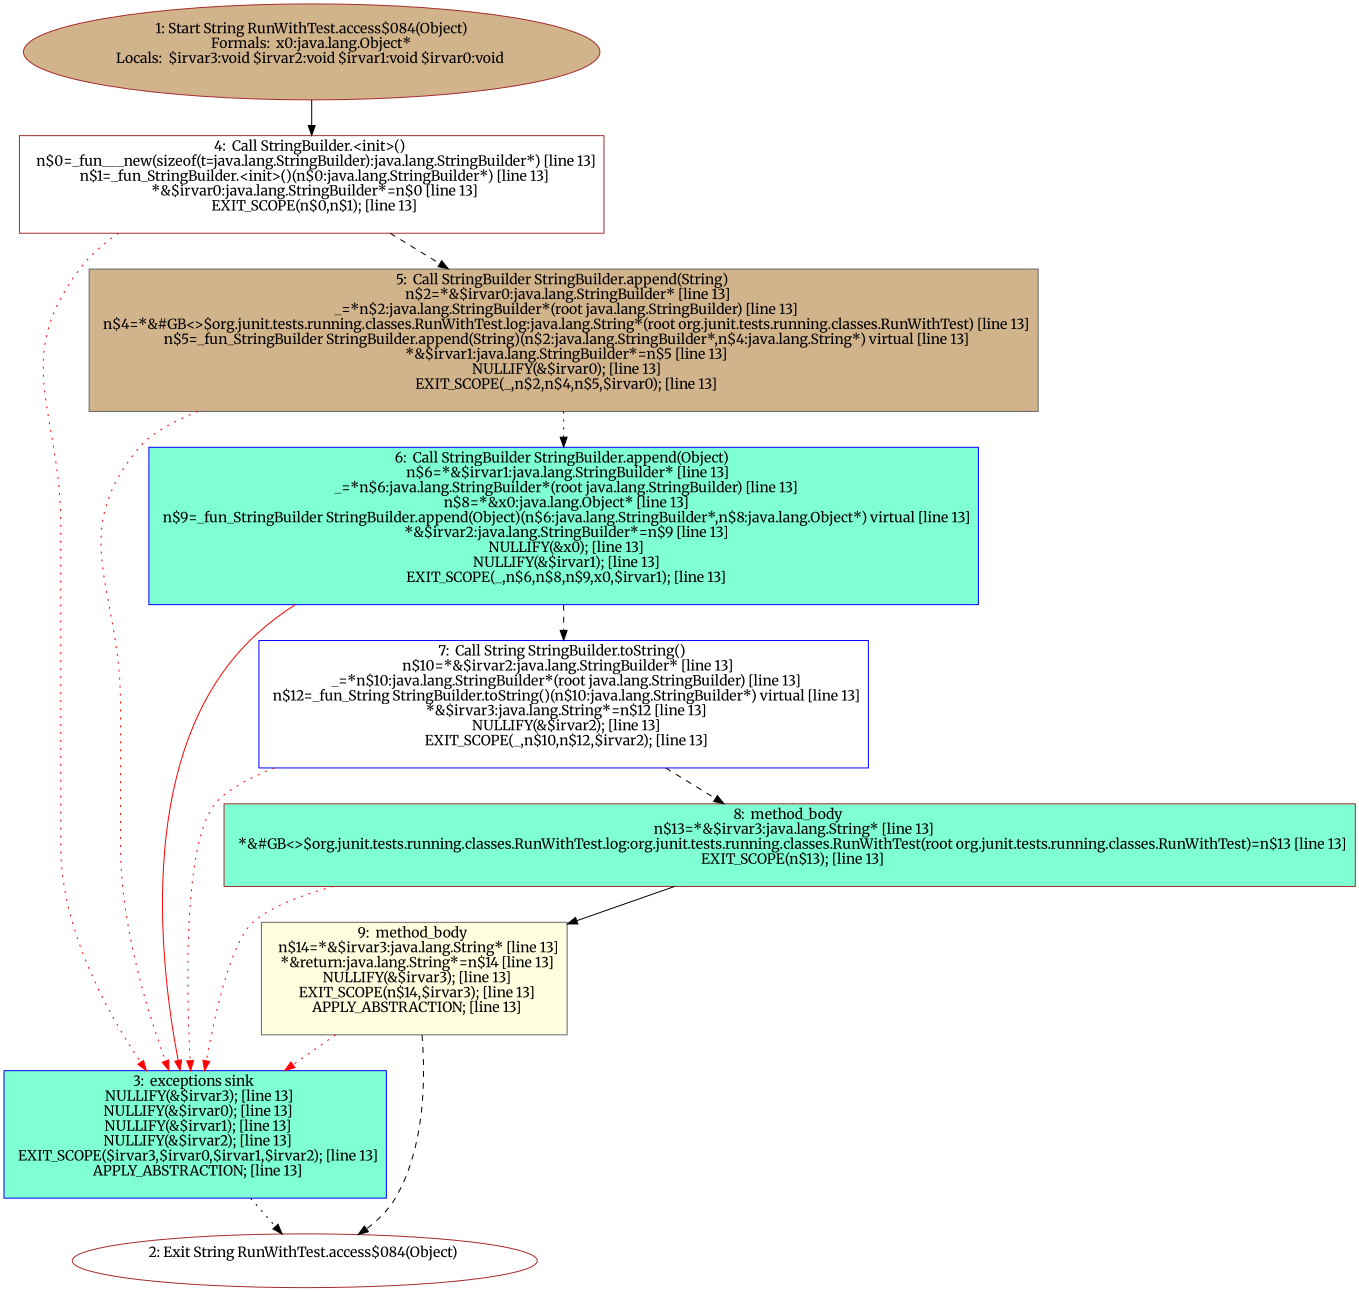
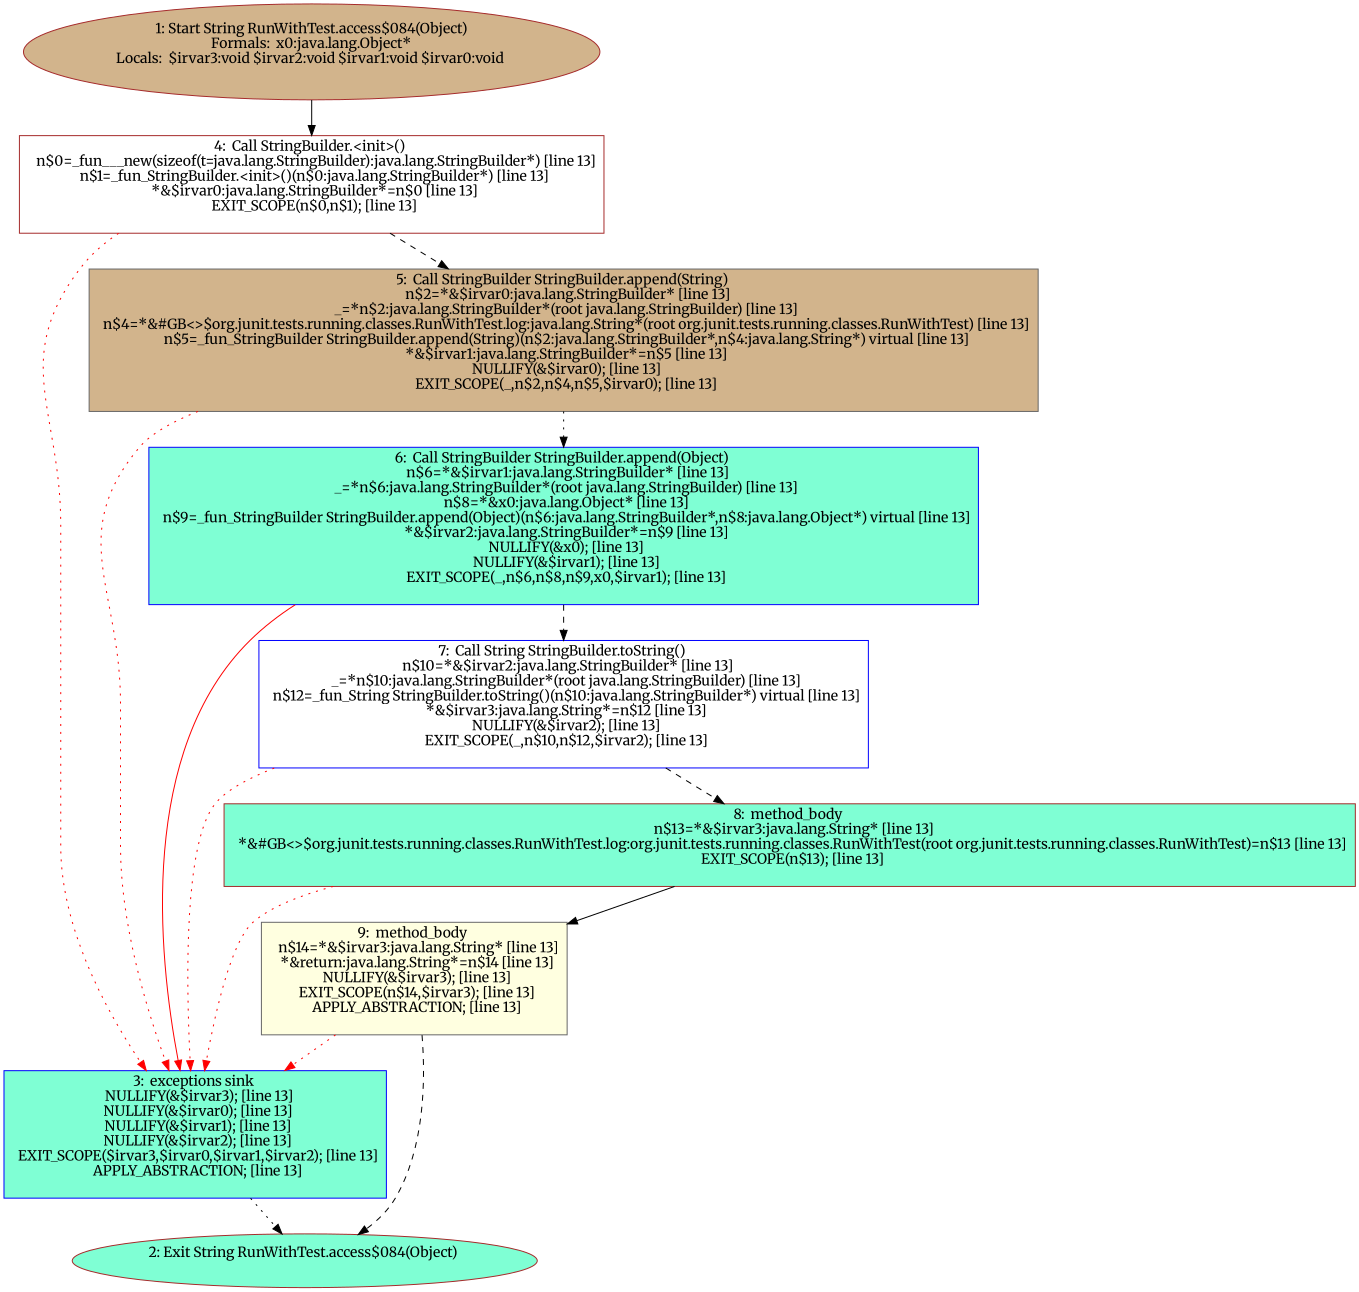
node "2: Exit String RunWithTest.access$084(Object)": fillcolor white -> aquamarine
